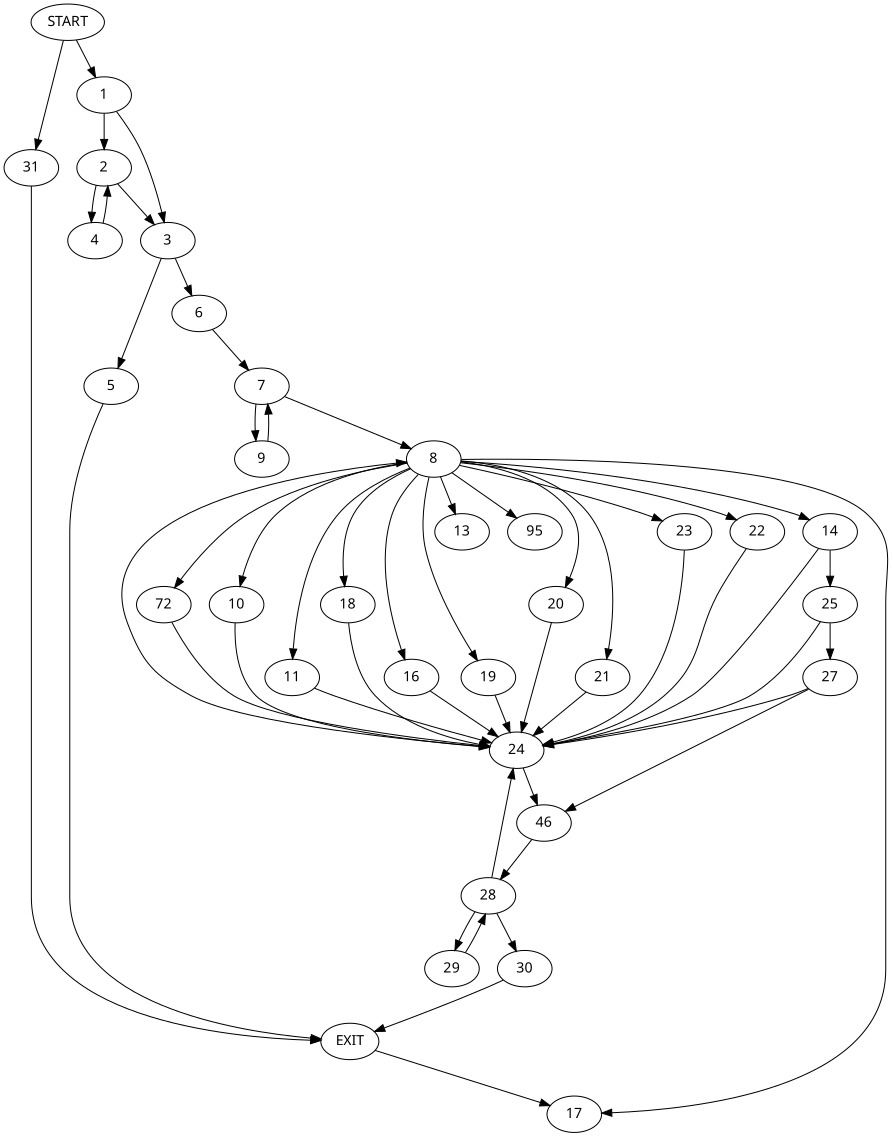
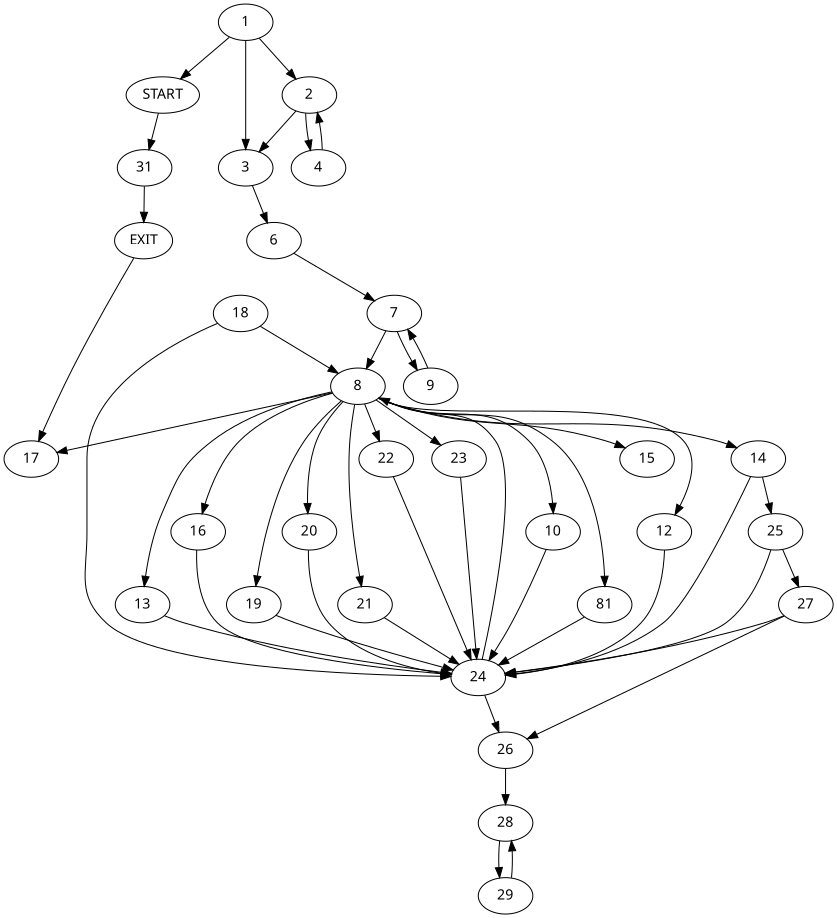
edge "START" -> "1": reversed
node "5": removed
edge "8" -> "18": reversed
node "95": label "95" -> "15"
node "72": label "72" -> "12"
node "11": label "11" -> "81"
node "46": label "46" -> "26"
edge "28" -> "24": now "13" -> "24"
node "30": removed
